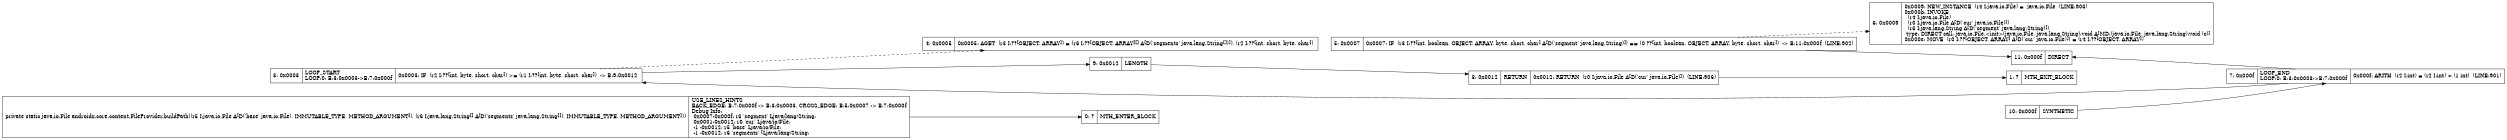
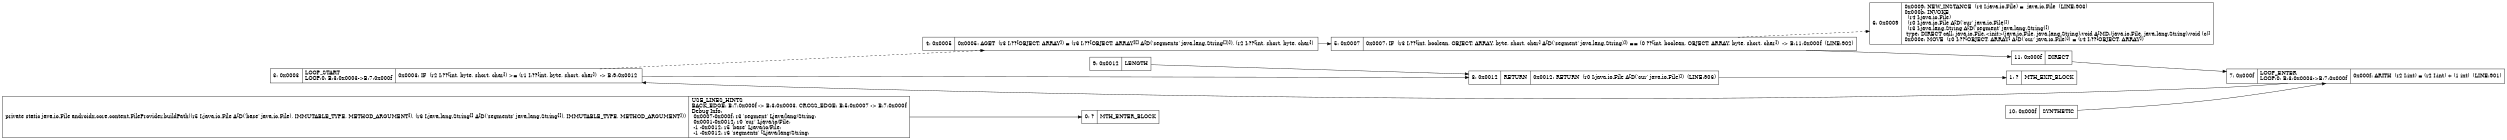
edge "4: 0x0005" -> "5: 0x0007": added
edge "7: 0x000f" -> "11: 0x000f": reversed
edge "3: 0x0003" -> "9: 0x0012": now "3: 0x0003" -> "8: 0x0012"
node "7: 0x000f": text "LOOP_END" -> "LOOP_ENTER"
